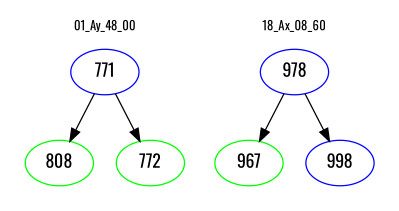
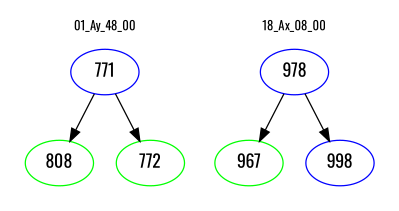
cluster "18_Ax_08_60": label "18_Ax_08_60" -> "18_Ax_08_00"
